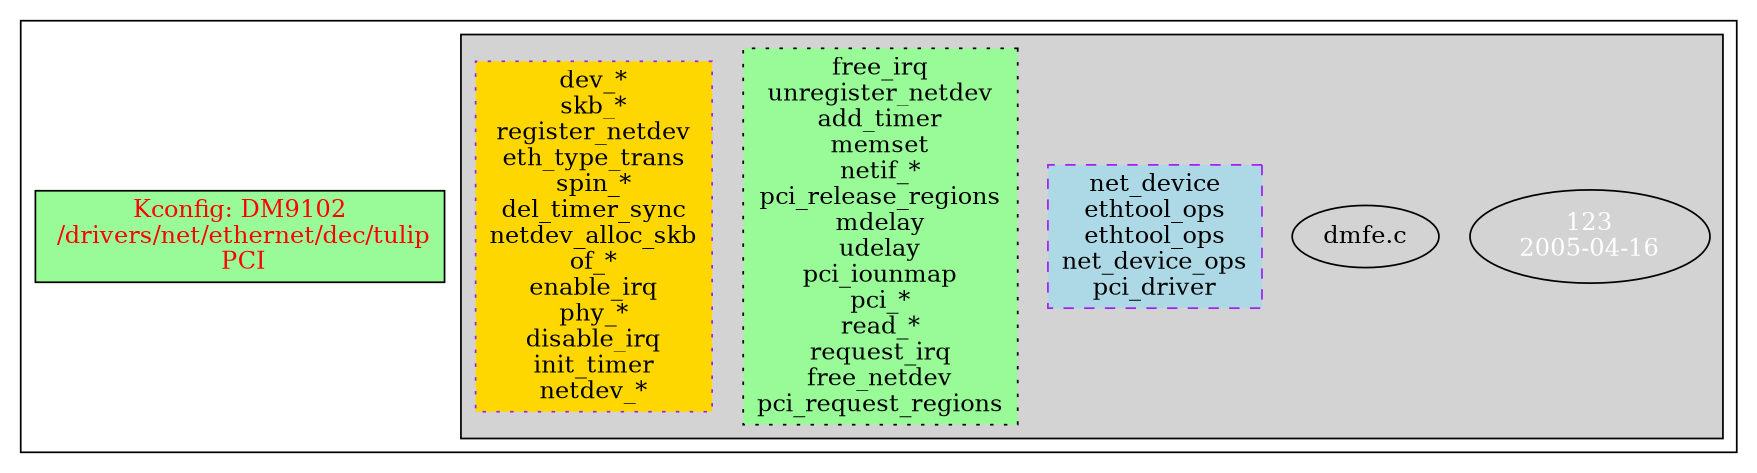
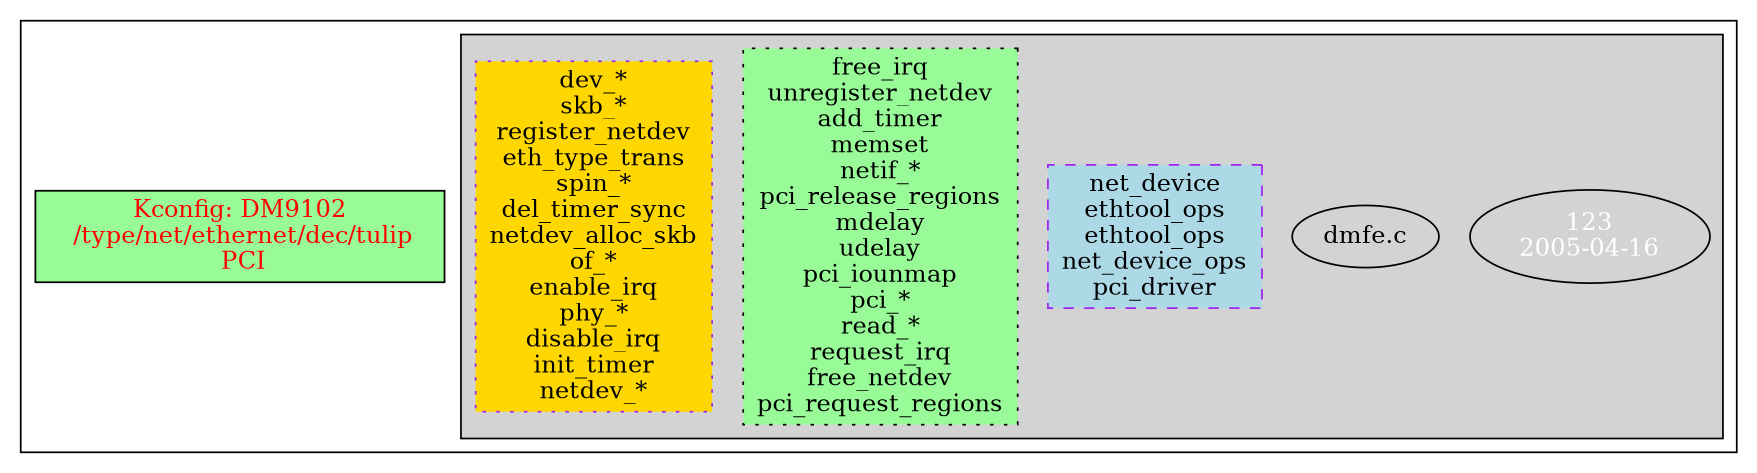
node "Kconfig: DM9102 /drivers/net/ethernet/dec/tulip PCI": label "Kconfig: DM9102 /drivers/net/ethernet/dec/tulip PCI" -> "Kconfig: DM9102 /type/net/ethernet/dec/tulip PCI"
